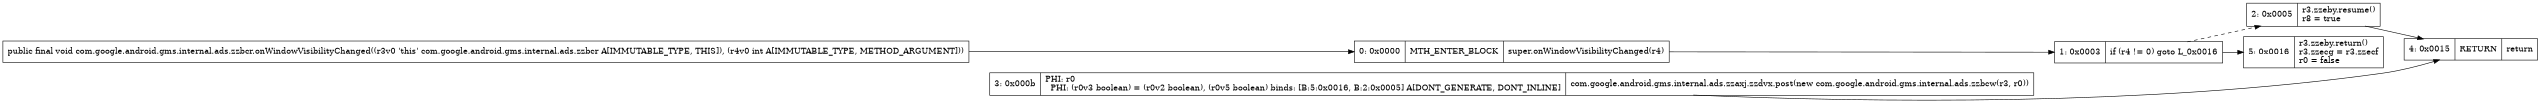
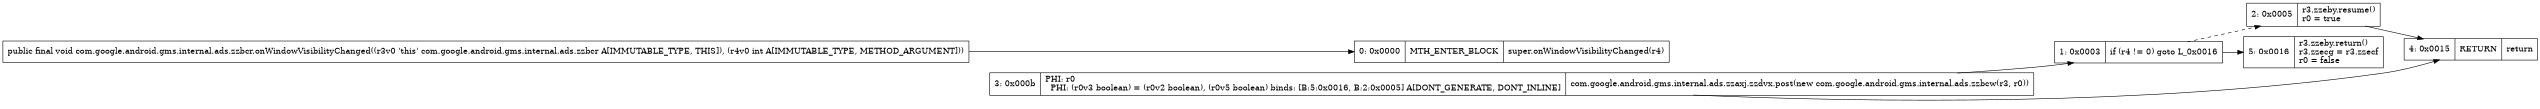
node "2: 0x0005": text "r8 = true" -> "r0 = true"
edge "0: 0x0000" -> "1: 0x0003": now "3: 0x000b" -> "1: 0x0003"
